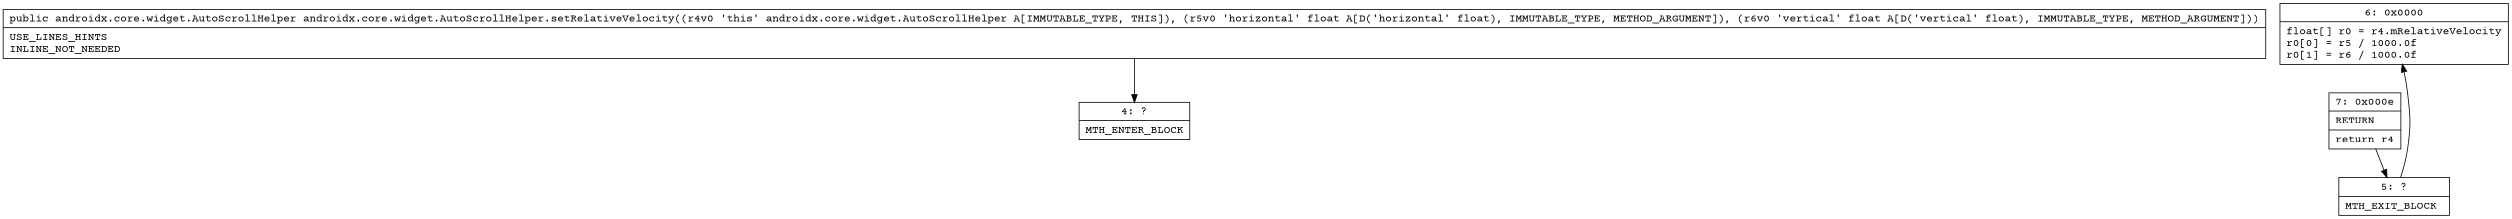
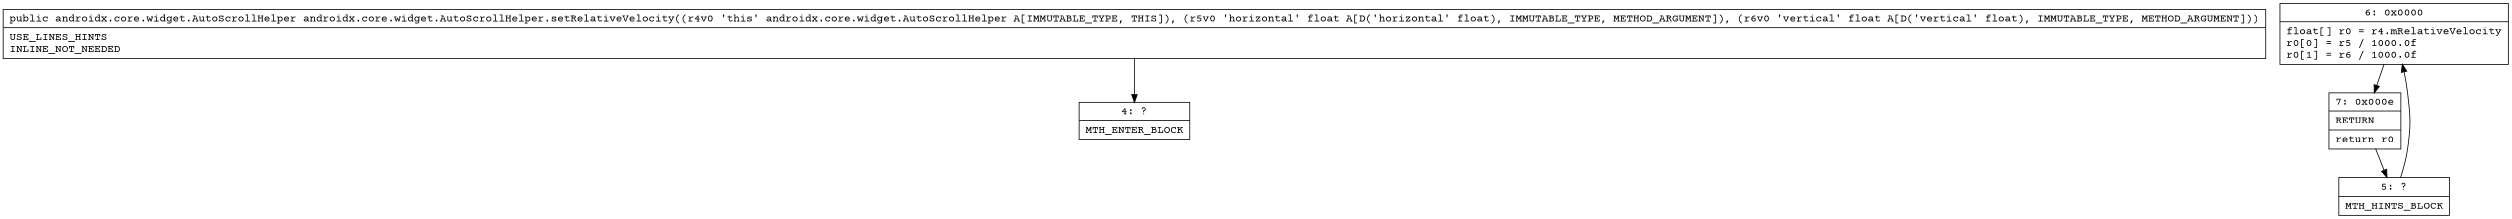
edge "6: 0x0000" -> "7: 0x000e": added
node "7: 0x000e": text "return r4" -> "return r0"
node "5: ?": text "MTH_EXIT_BLOCK" -> "MTH_HINTS_BLOCK"
